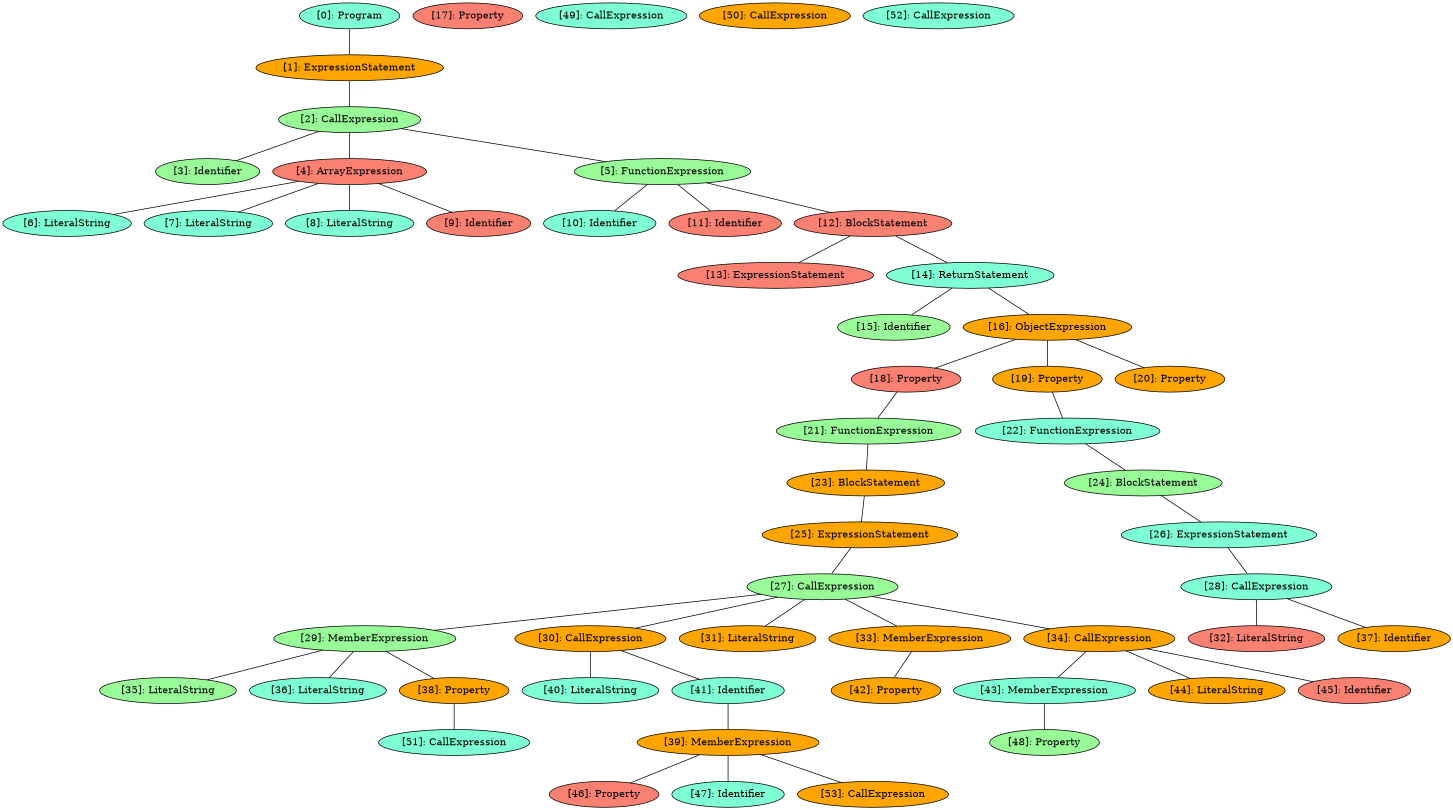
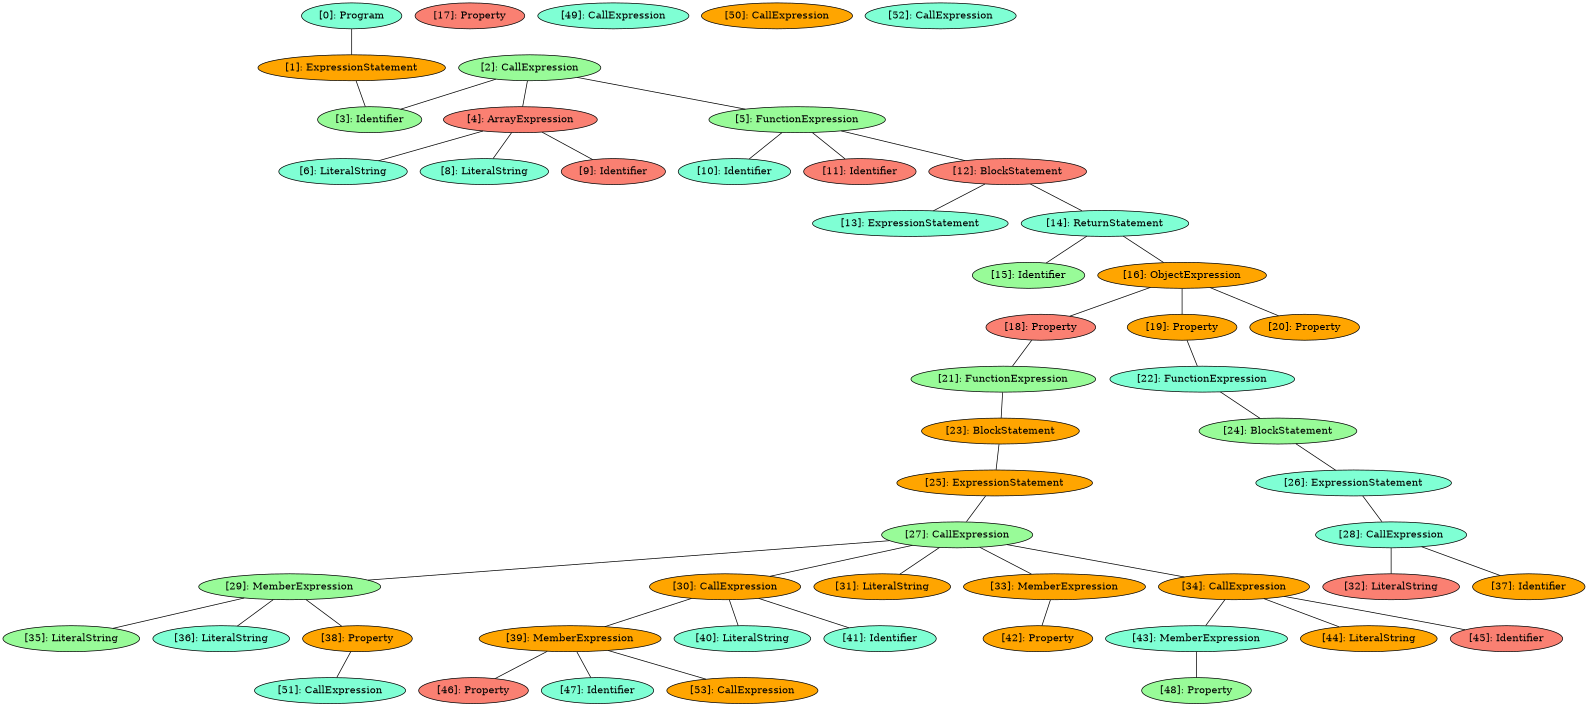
edge "[1]: ExpressionStatement" -- "[2]: CallExpression": now "[1]: ExpressionStatement" -- "[3]: Identifier"
node "[7]: LiteralString": removed
node "[13]: ExpressionStatement": fillcolor salmon -> aquamarine
edge "[41]: Identifier" -- "[39]: MemberExpression": now "[30]: CallExpression" -- "[39]: MemberExpression"
